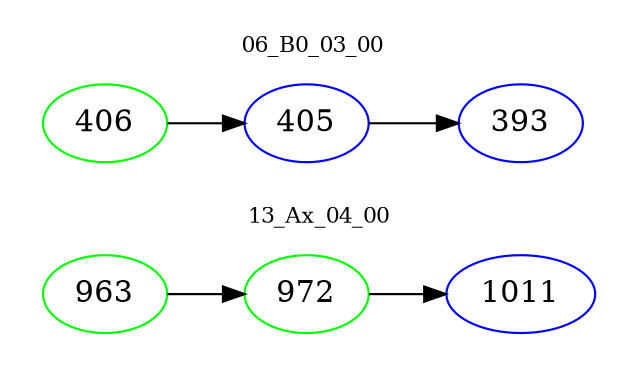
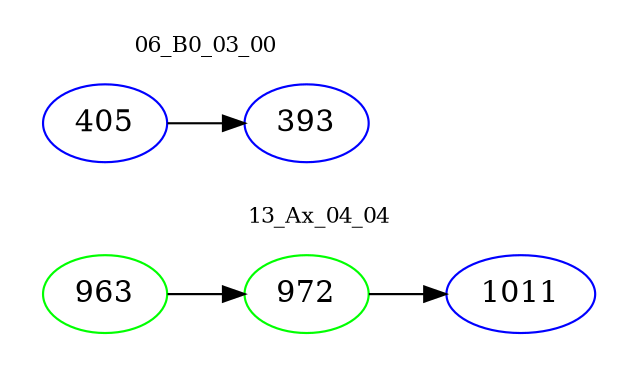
node "406": removed
cluster "13_Ax_04_00": label "13_Ax_04_00" -> "13_Ax_04_04"
